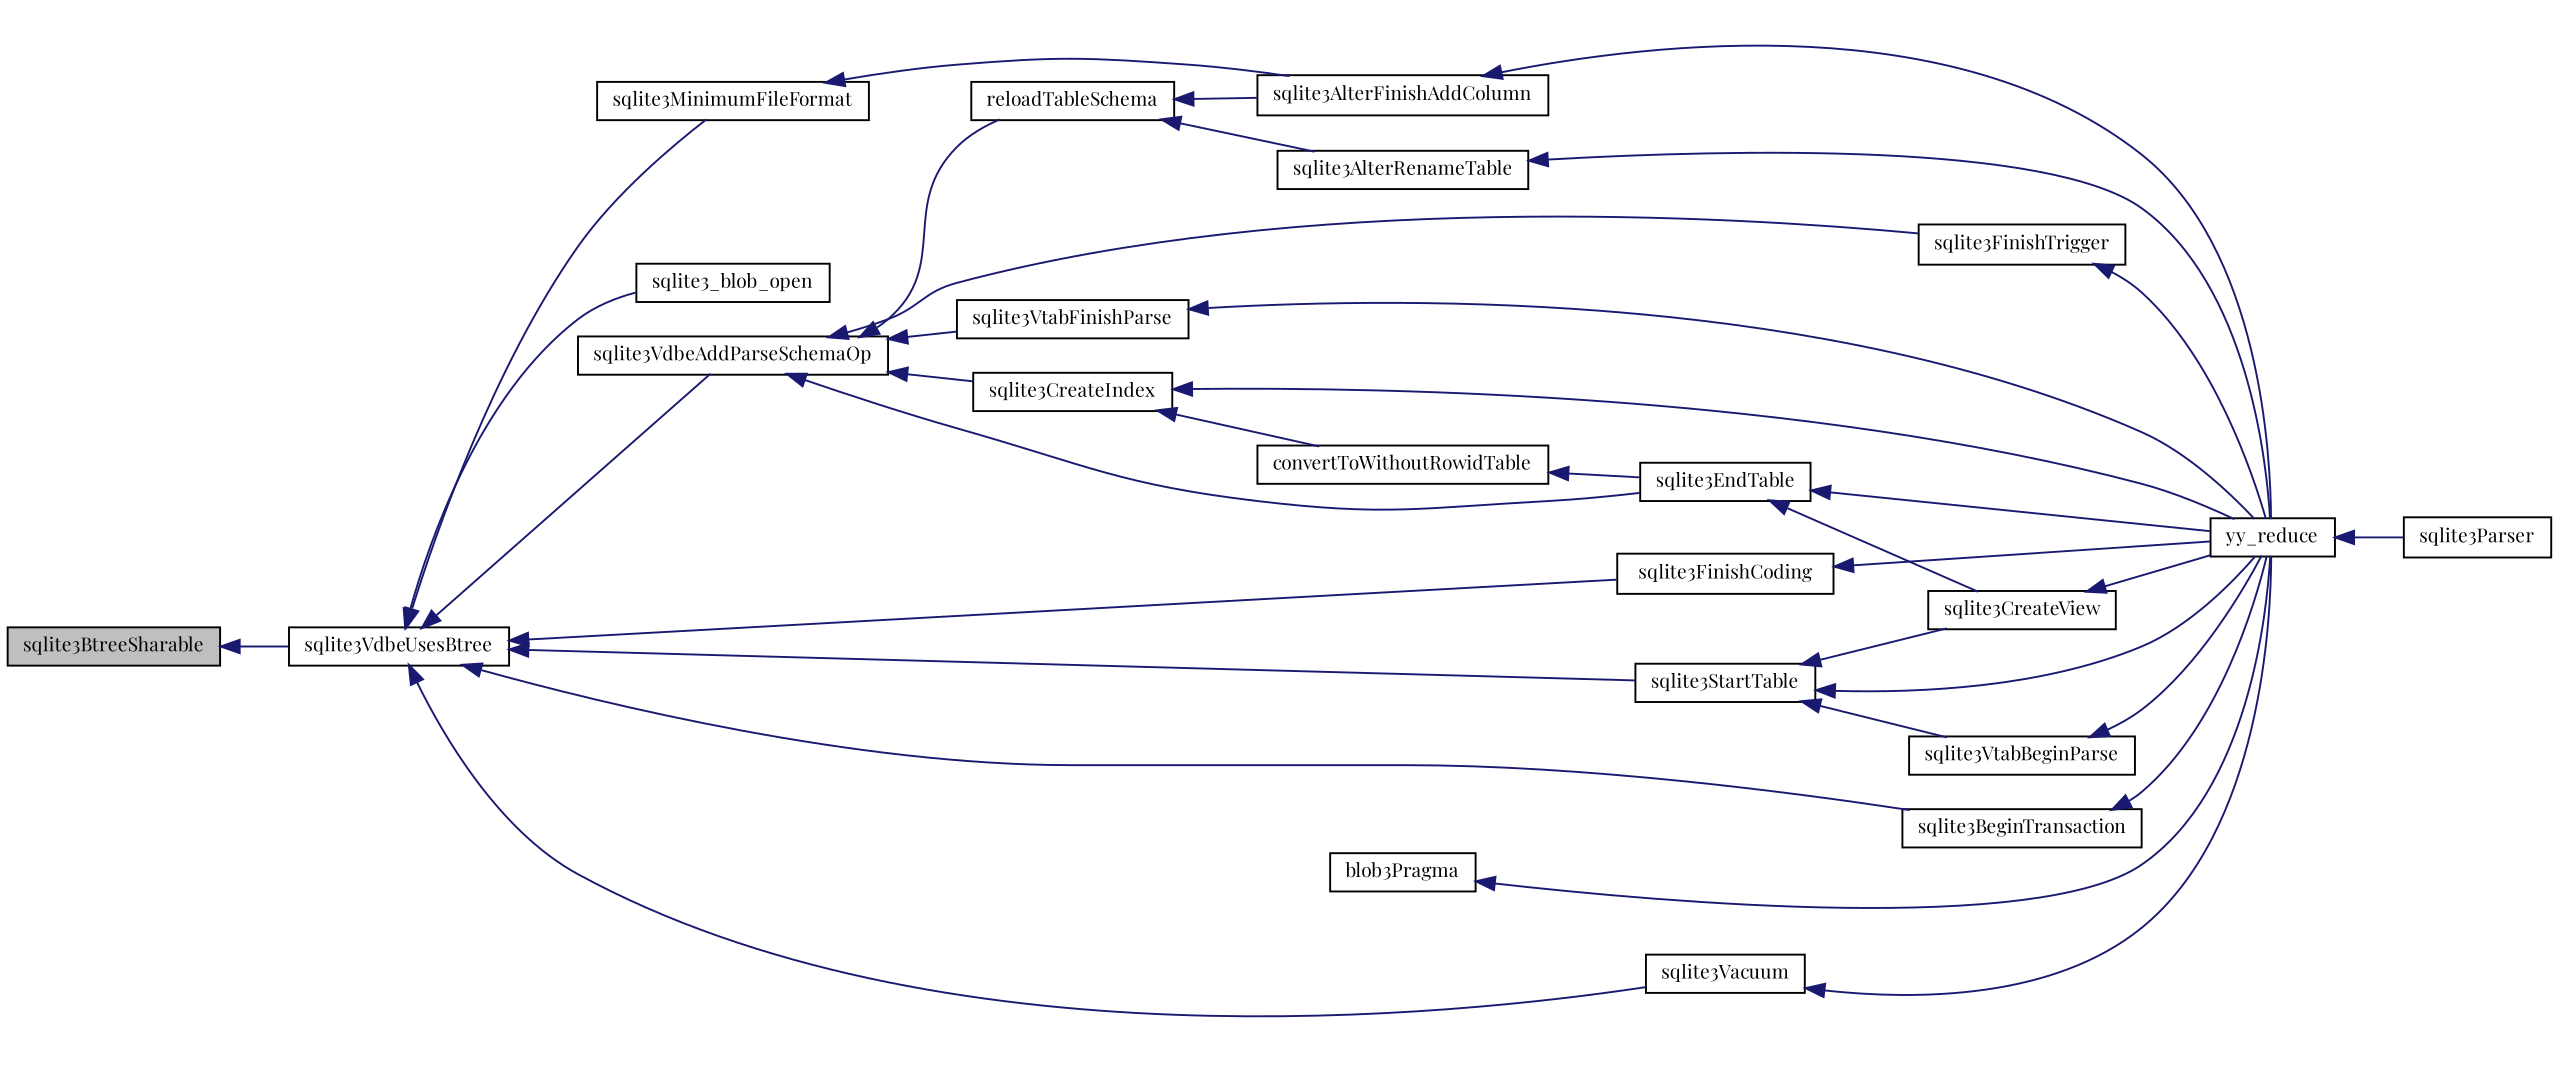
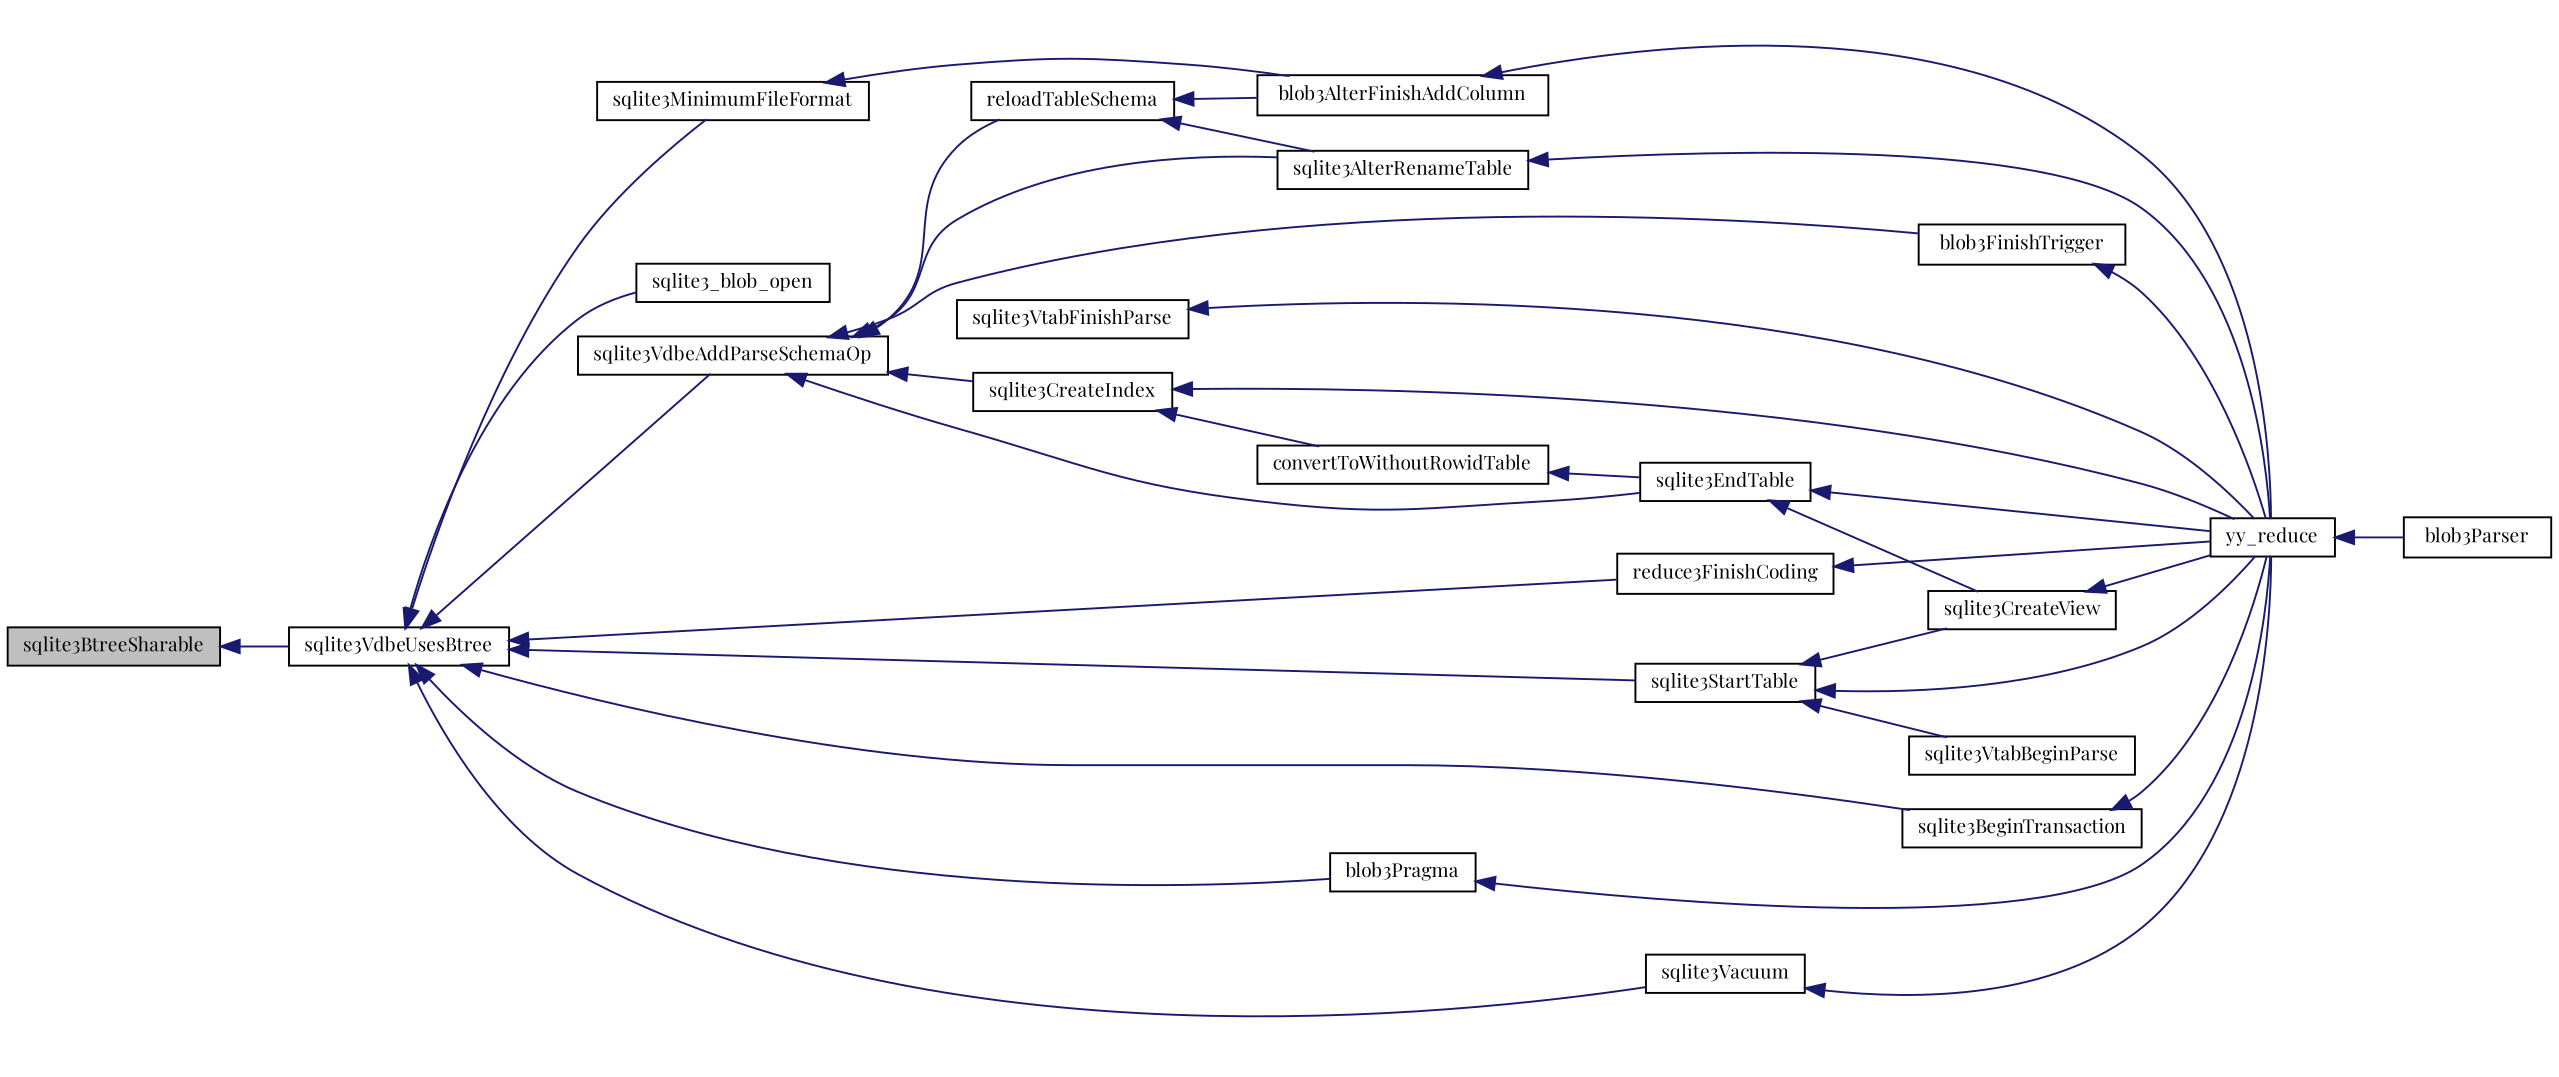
node "sqlite3AlterFinishAddColumn": label "sqlite3AlterFinishAddColumn" -> "blob3AlterFinishAddColumn"
node "sqlite3FinishTrigger": label "sqlite3FinishTrigger" -> "blob3FinishTrigger"
edge "sqlite3VtabFinishParse" -> "sqlite3VdbeAddParseSchemaOp": now "sqlite3AlterRenameTable" -> "sqlite3VdbeAddParseSchemaOp"
node "sqlite3Parser": label "sqlite3Parser" -> "blob3Parser"
node "sqlite3FinishCoding": label "sqlite3FinishCoding" -> "reduce3FinishCoding"
edge "yy_reduce" -> "sqlite3VtabBeginParse": removed
edge "blob3Pragma" -> "sqlite3VdbeUsesBtree": added
